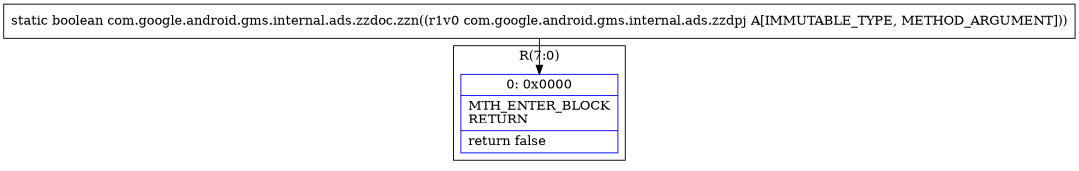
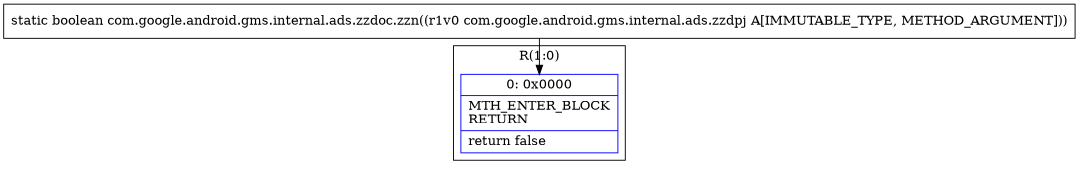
cluster "R(7:0)": label "R(7:0)" -> "R(1:0)"
